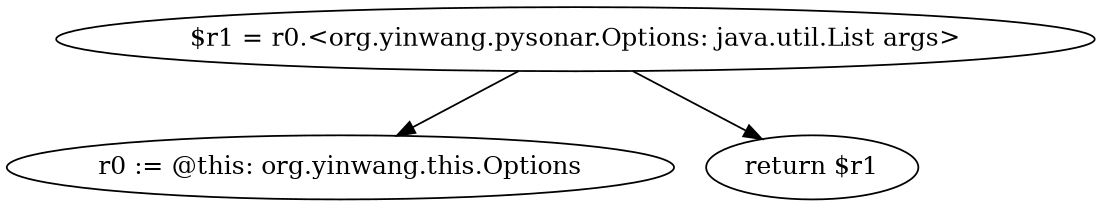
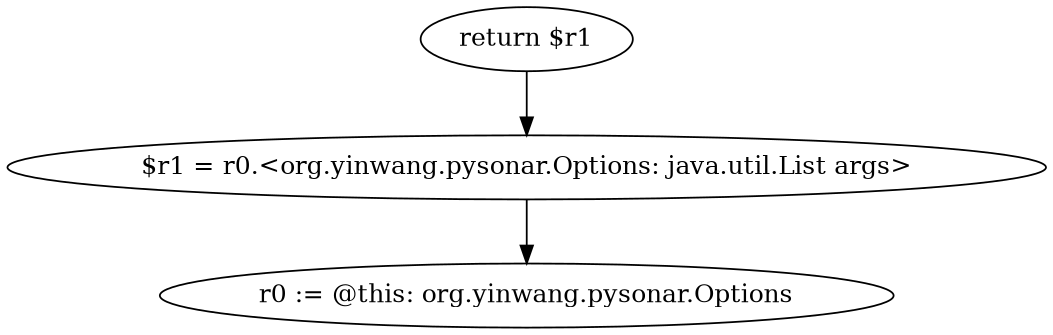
edge "$r1 = r0.<org.yinwang.pysonar.Options: java.util.List args>" -> "return $r1": reversed
node "r0 := @this: org.yinwang.this.Options": label "r0 := @this: org.yinwang.this.Options" -> "r0 := @this: org.yinwang.pysonar.Options"
